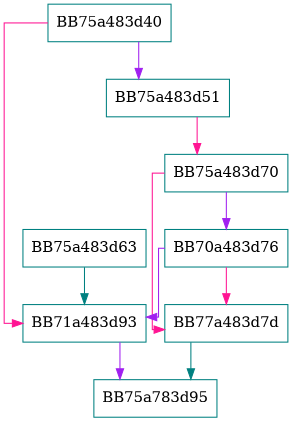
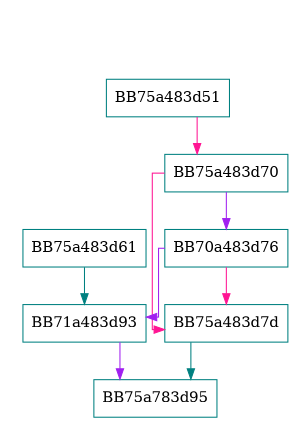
node "BB75a483d40": removed
node "BB75a483d63": label "BB75a483d63" -> "BB75a483d61"
node "BB77a483d7d": label "BB77a483d7d" -> "BB75a483d7d"
